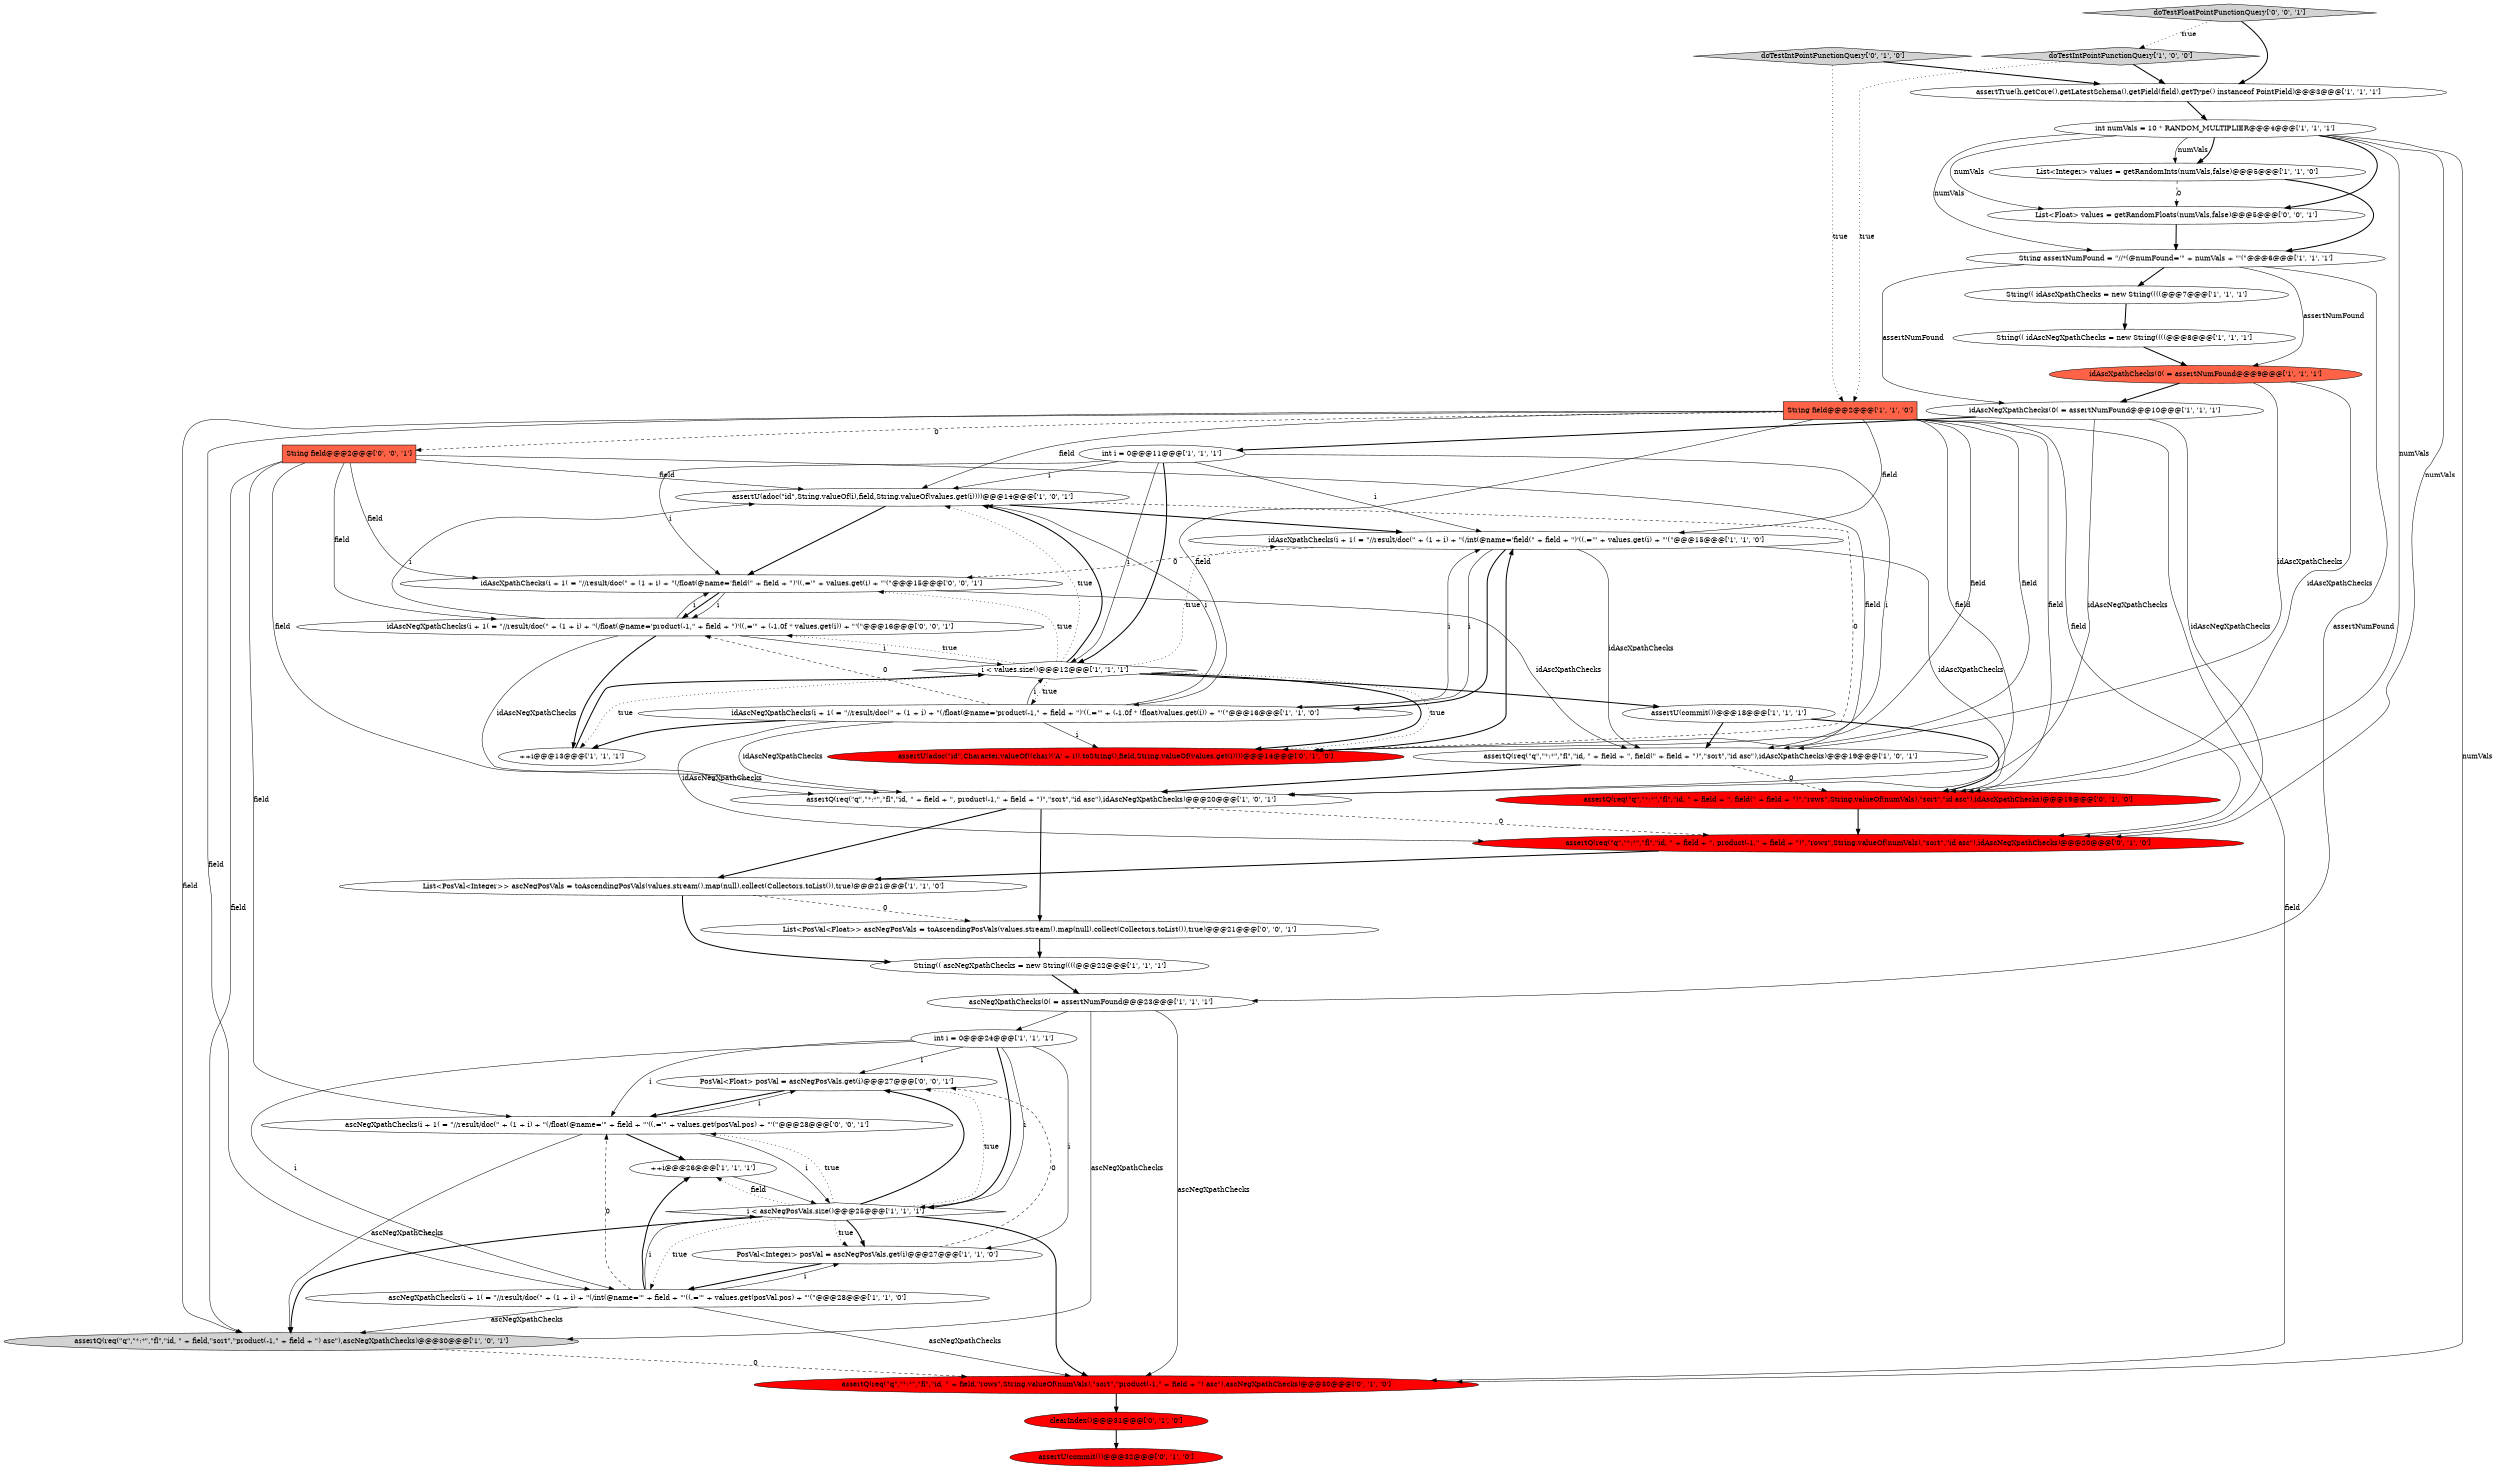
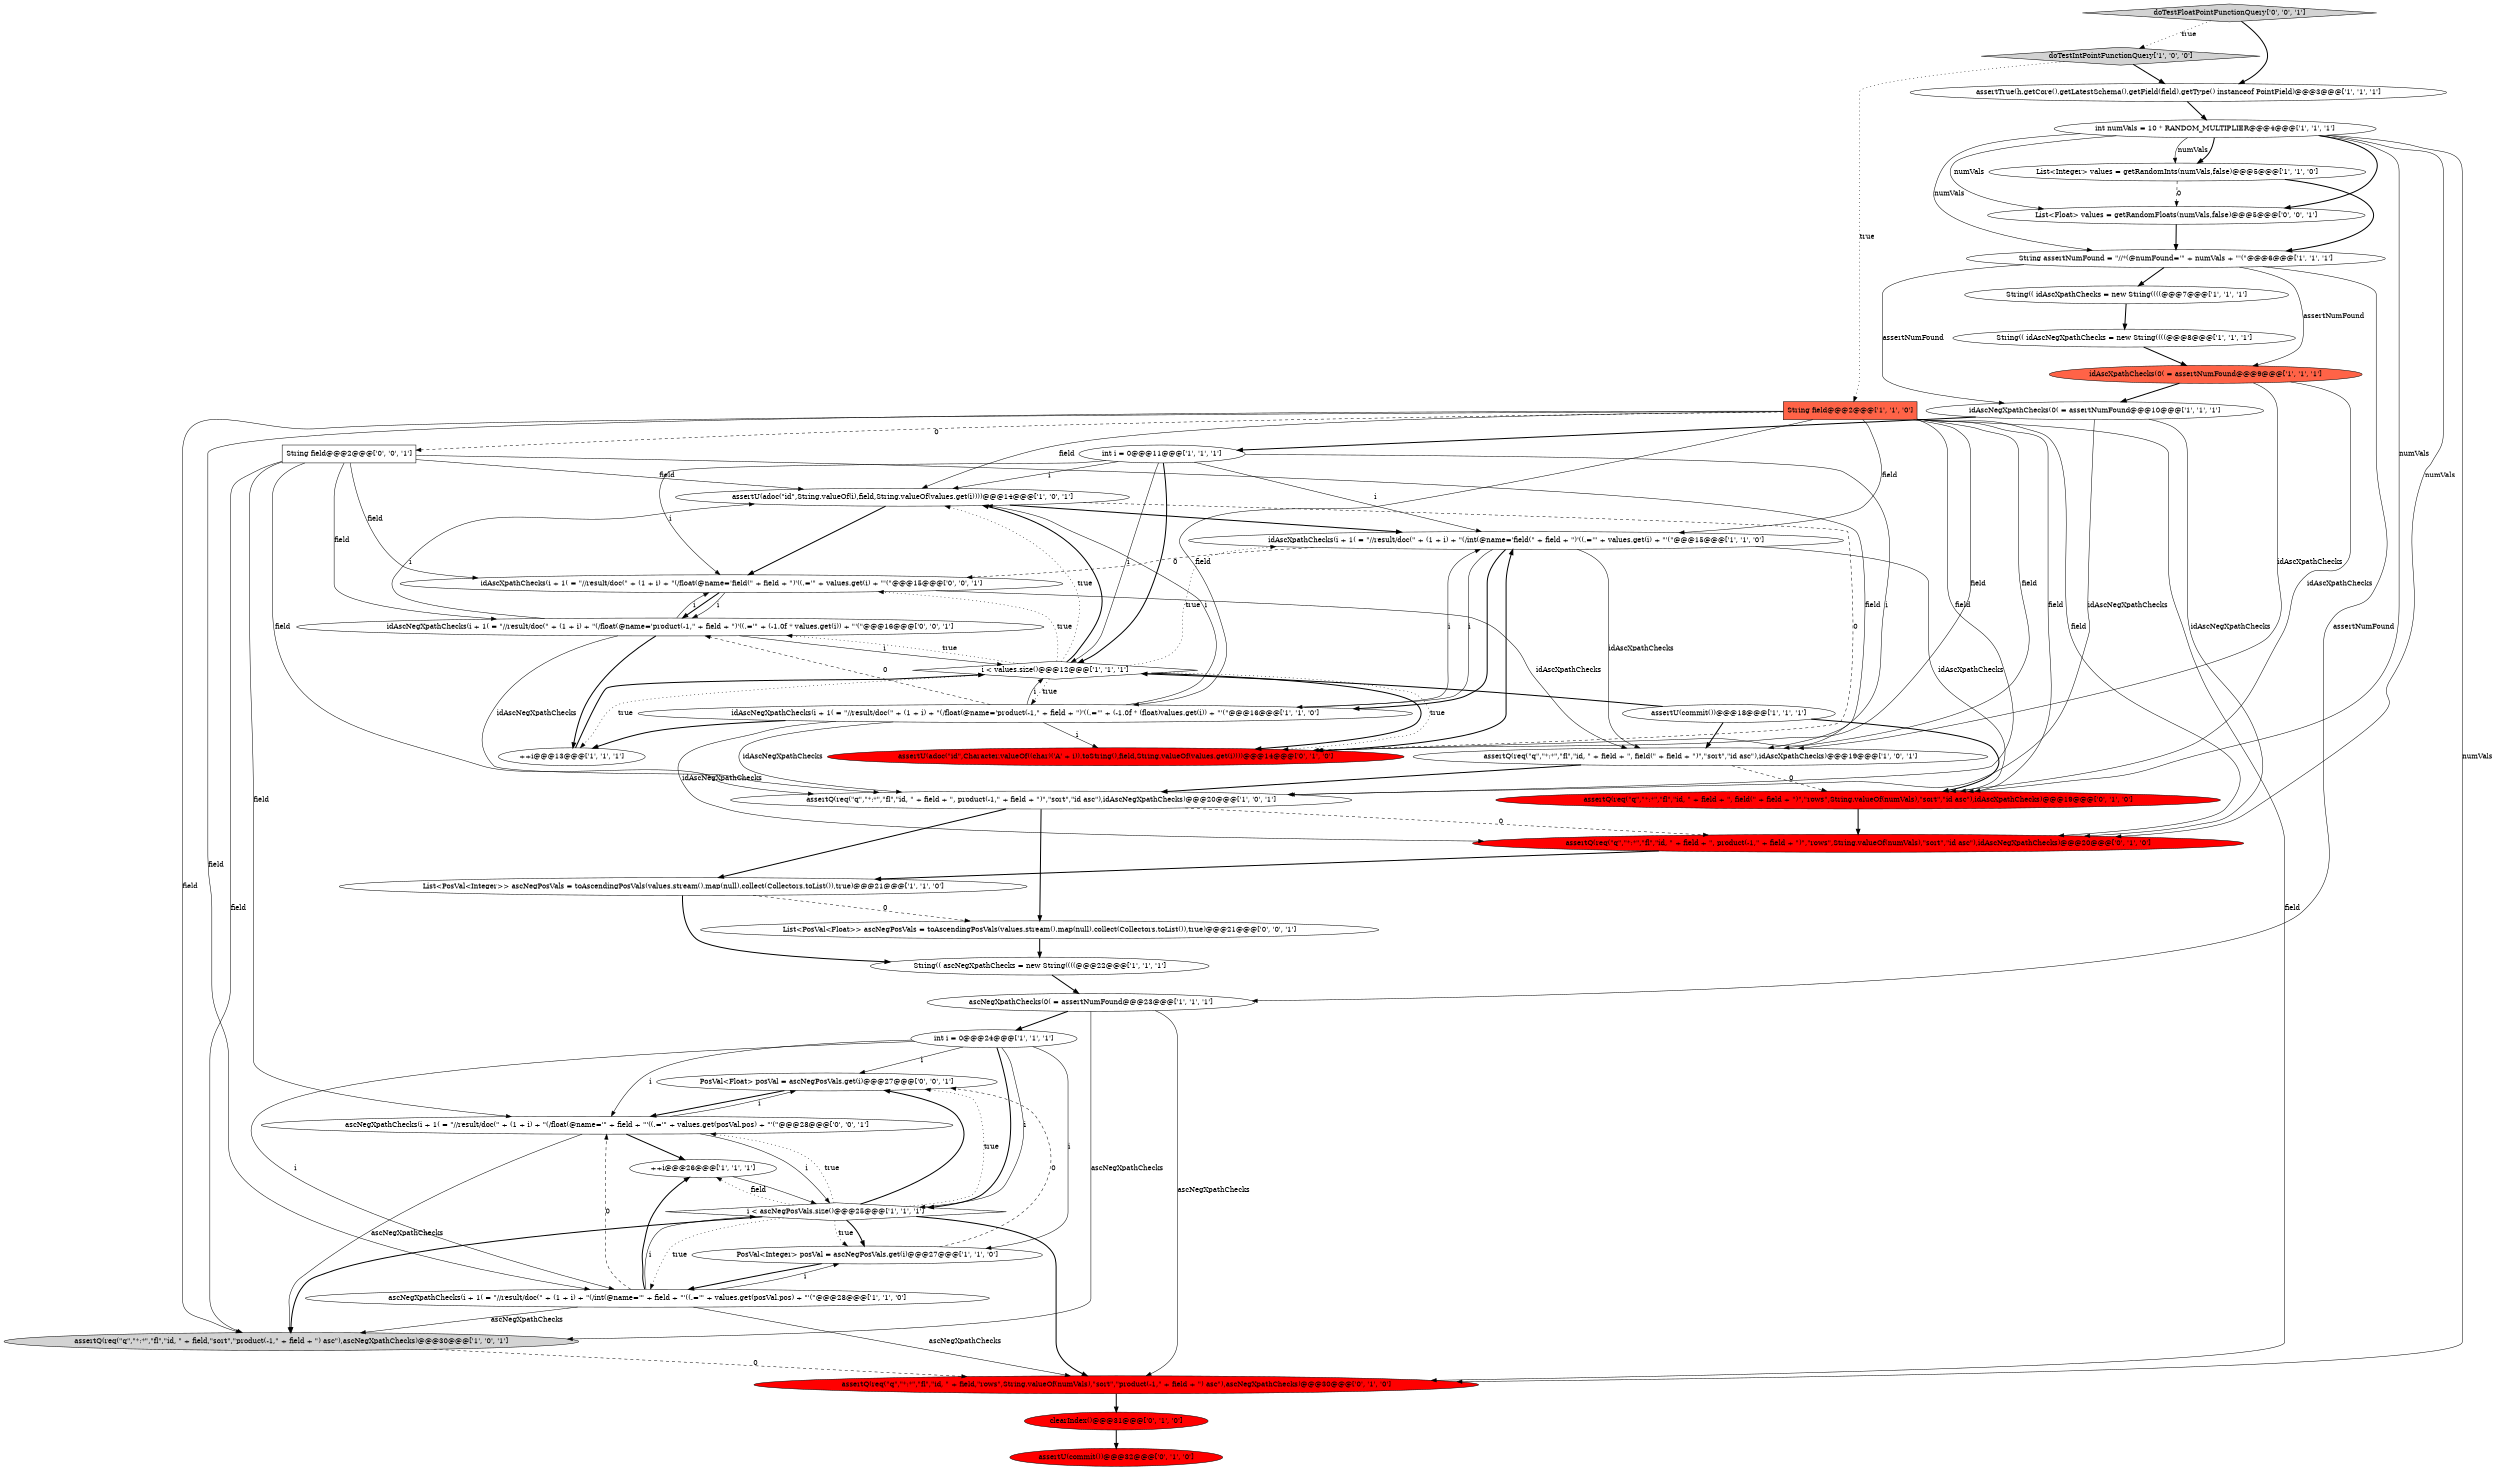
node "doTestIntPointFunctionQuery['0', '1', '0']": removed
node "String field@@@2@@@['0', '0', '1']": fillcolor tomato -> white
edge "i < values.size()@@@12@@@['1', '1', '1']" -> "assertU(commit())@@@18@@@['1', '1', '1']": reversed
edge "ascNegXpathChecks(0( = assertNumFound@@@23@@@['1', '1', '1']" -> "int i = 0@@@24@@@['1', '1', '1']": style solid -> bold
